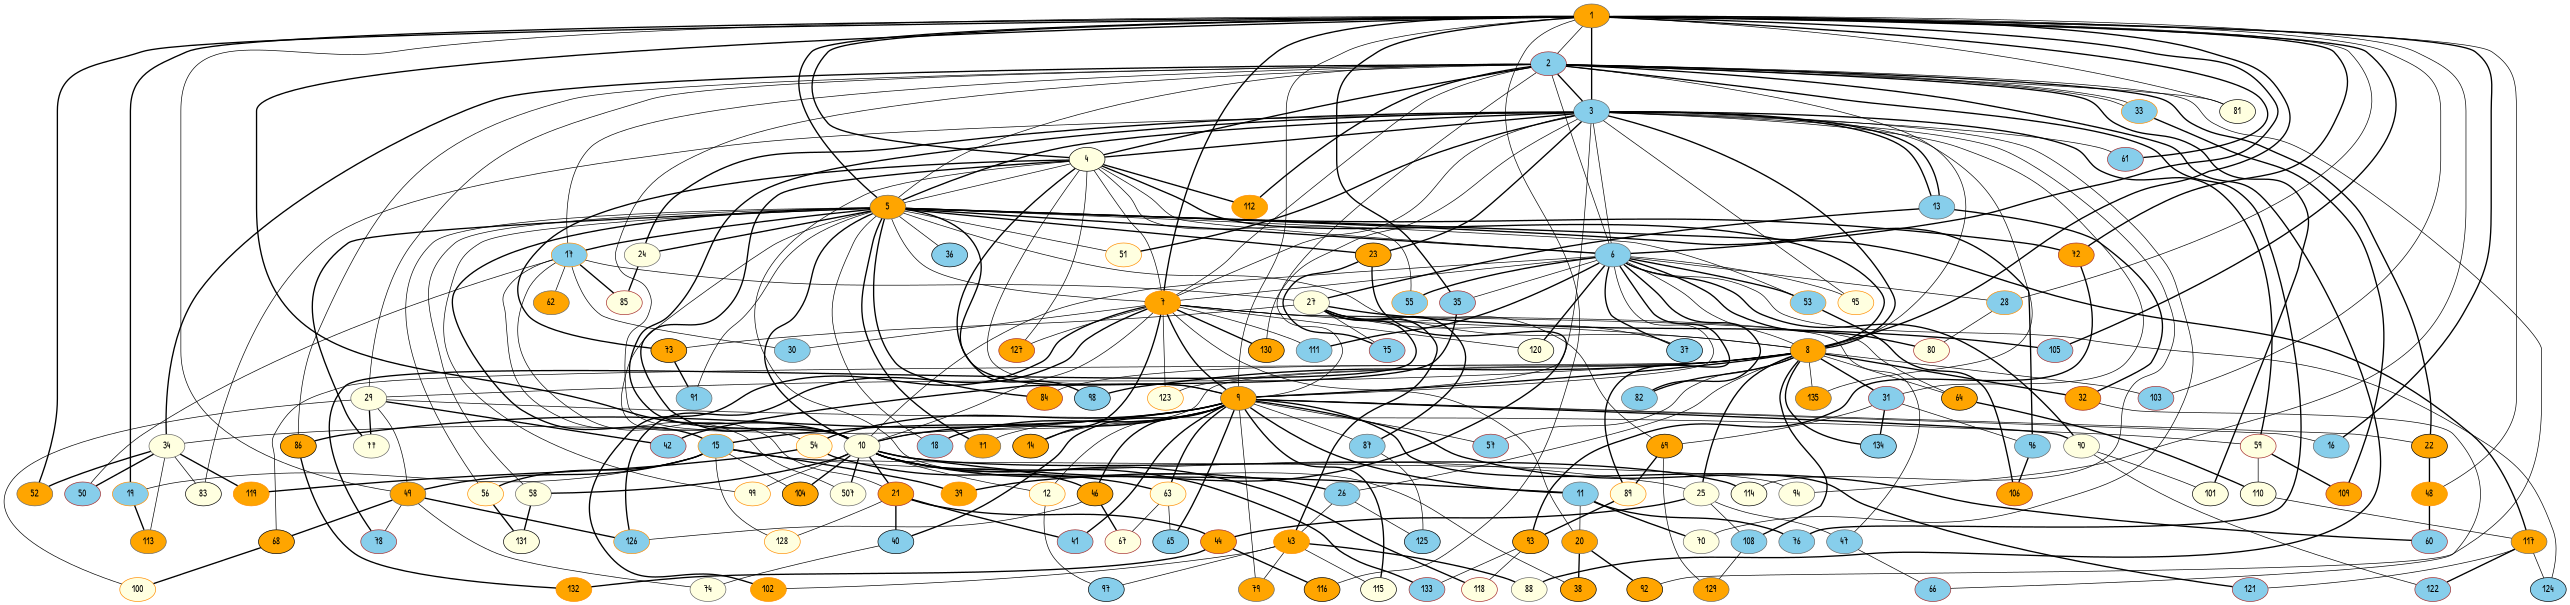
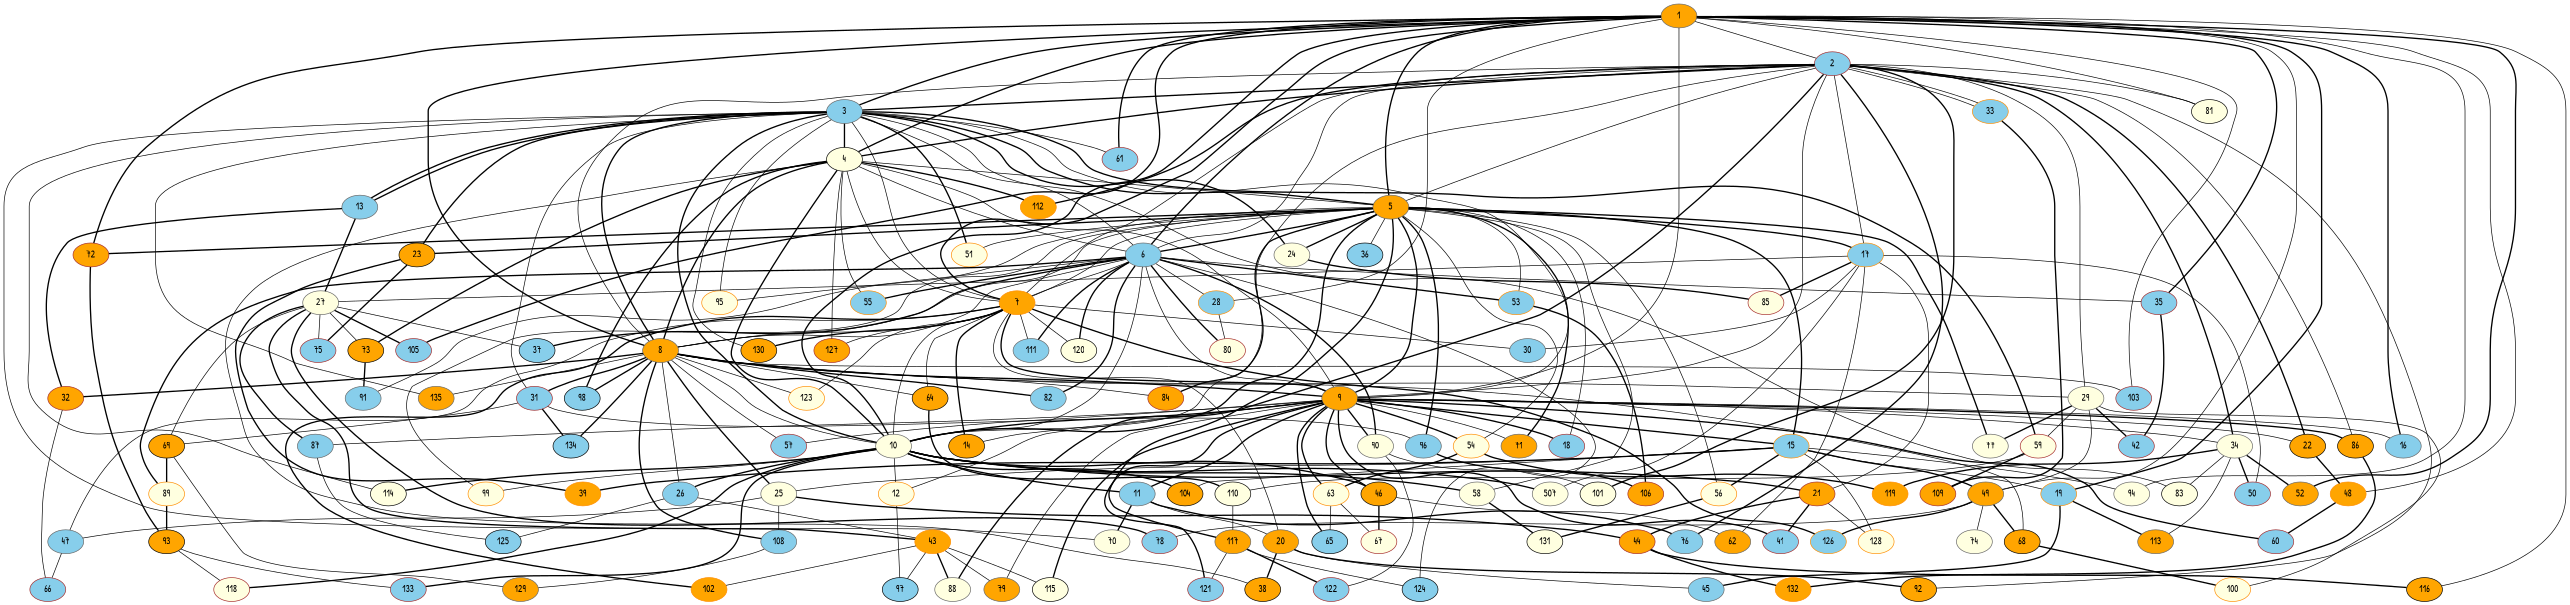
edge "46" -- "126": now "46" -- "62"
node "40": removed
node "45": added
